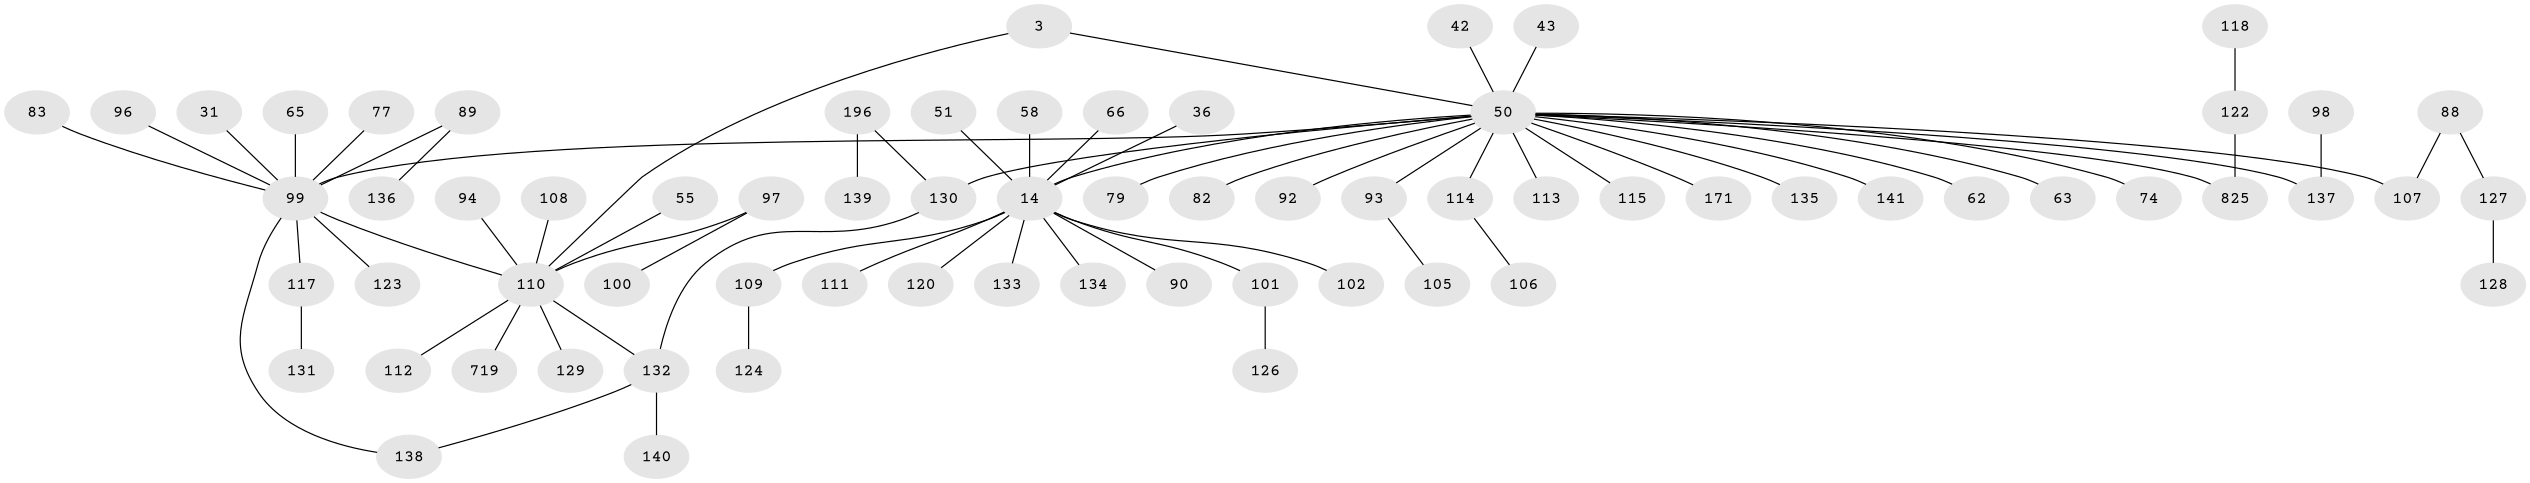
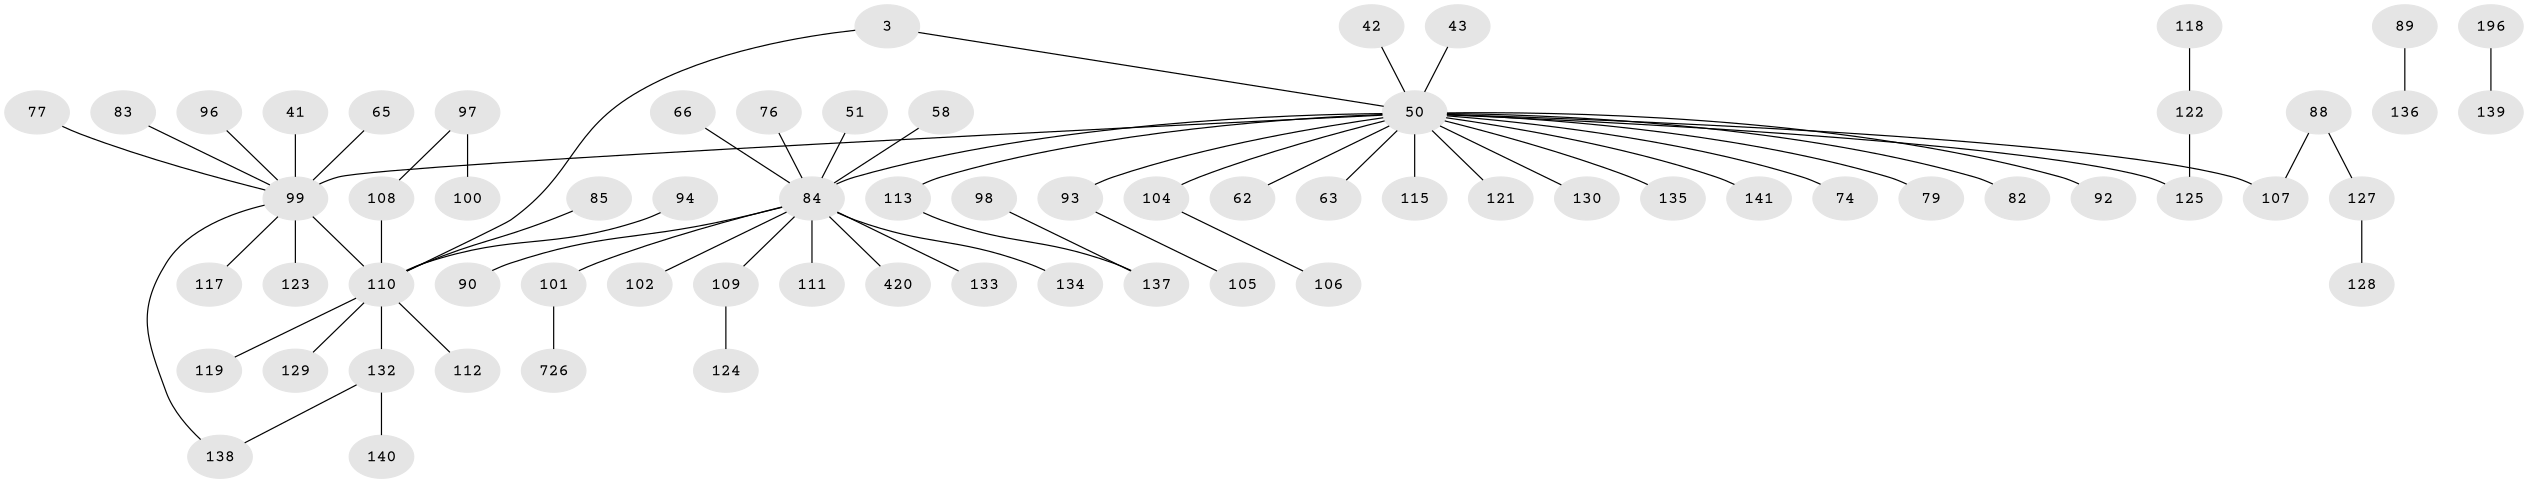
node "31": label "31" -> "41"
node "36": label "36" -> "76"
edge "50" -- "137": now "113" -- "137"
edge "89" -- "99": removed
edge "196" -- "130": removed
node "55": label "55" -> "85"
node "14": label "14" -> "84"
node "114": label "114" -> "104"
node "171": label "171" -> "121"
node "825": label "825" -> "125"
edge "130" -- "132": removed
edge "97" -- "110": now "97" -- "108"
node "120": label "120" -> "420"
node "131": removed
node "719": label "719" -> "119"
node "126": label "126" -> "726"
